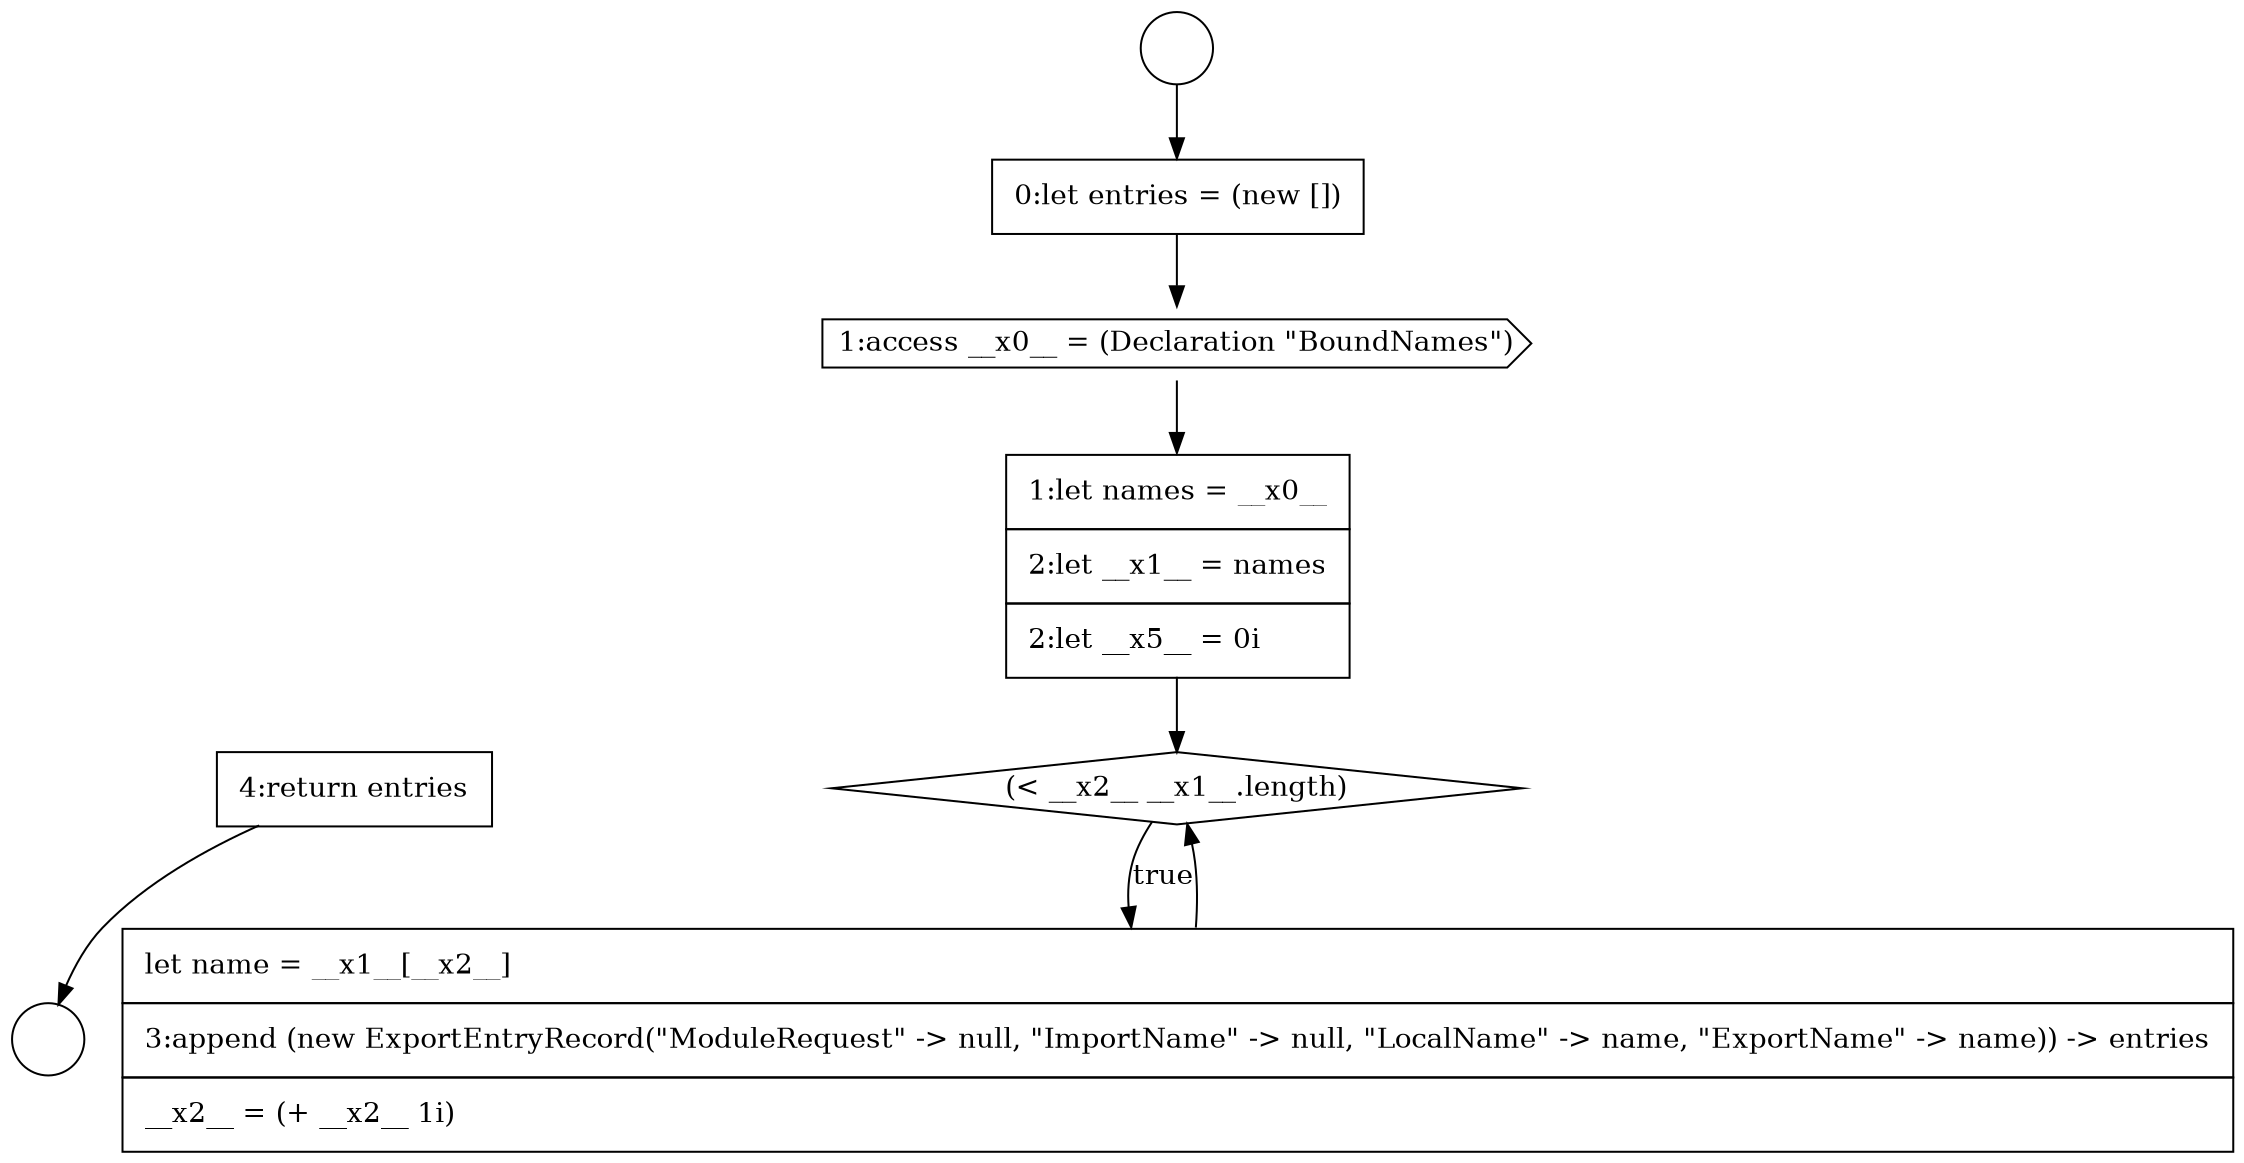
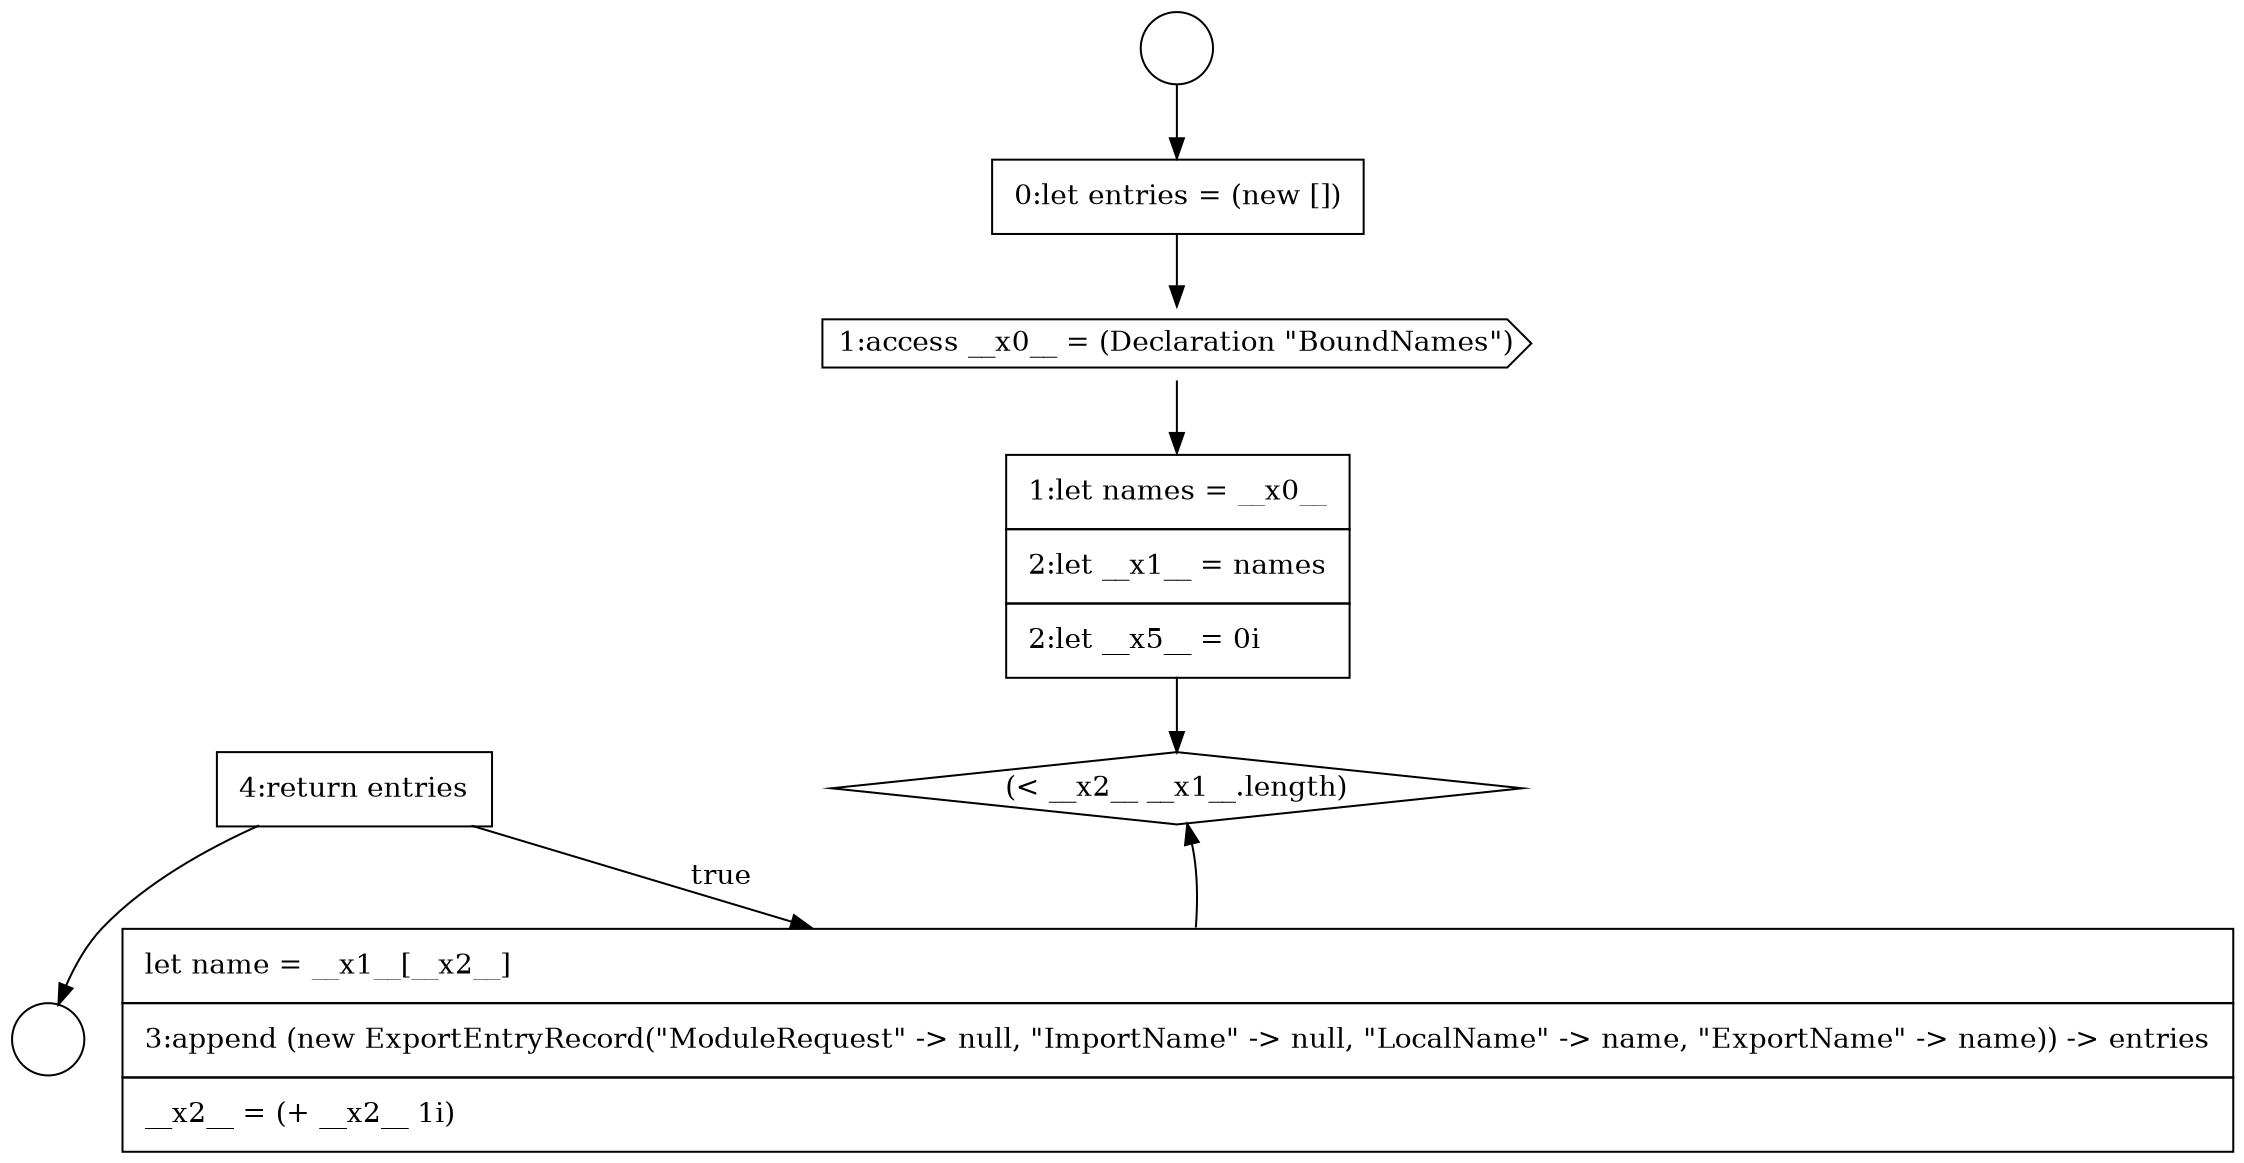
edge "(< __x2__ __x1__.length)" -> "let name = __x1__[__x2__]": now "4:return entries" -> "let name = __x1__[__x2__]"
